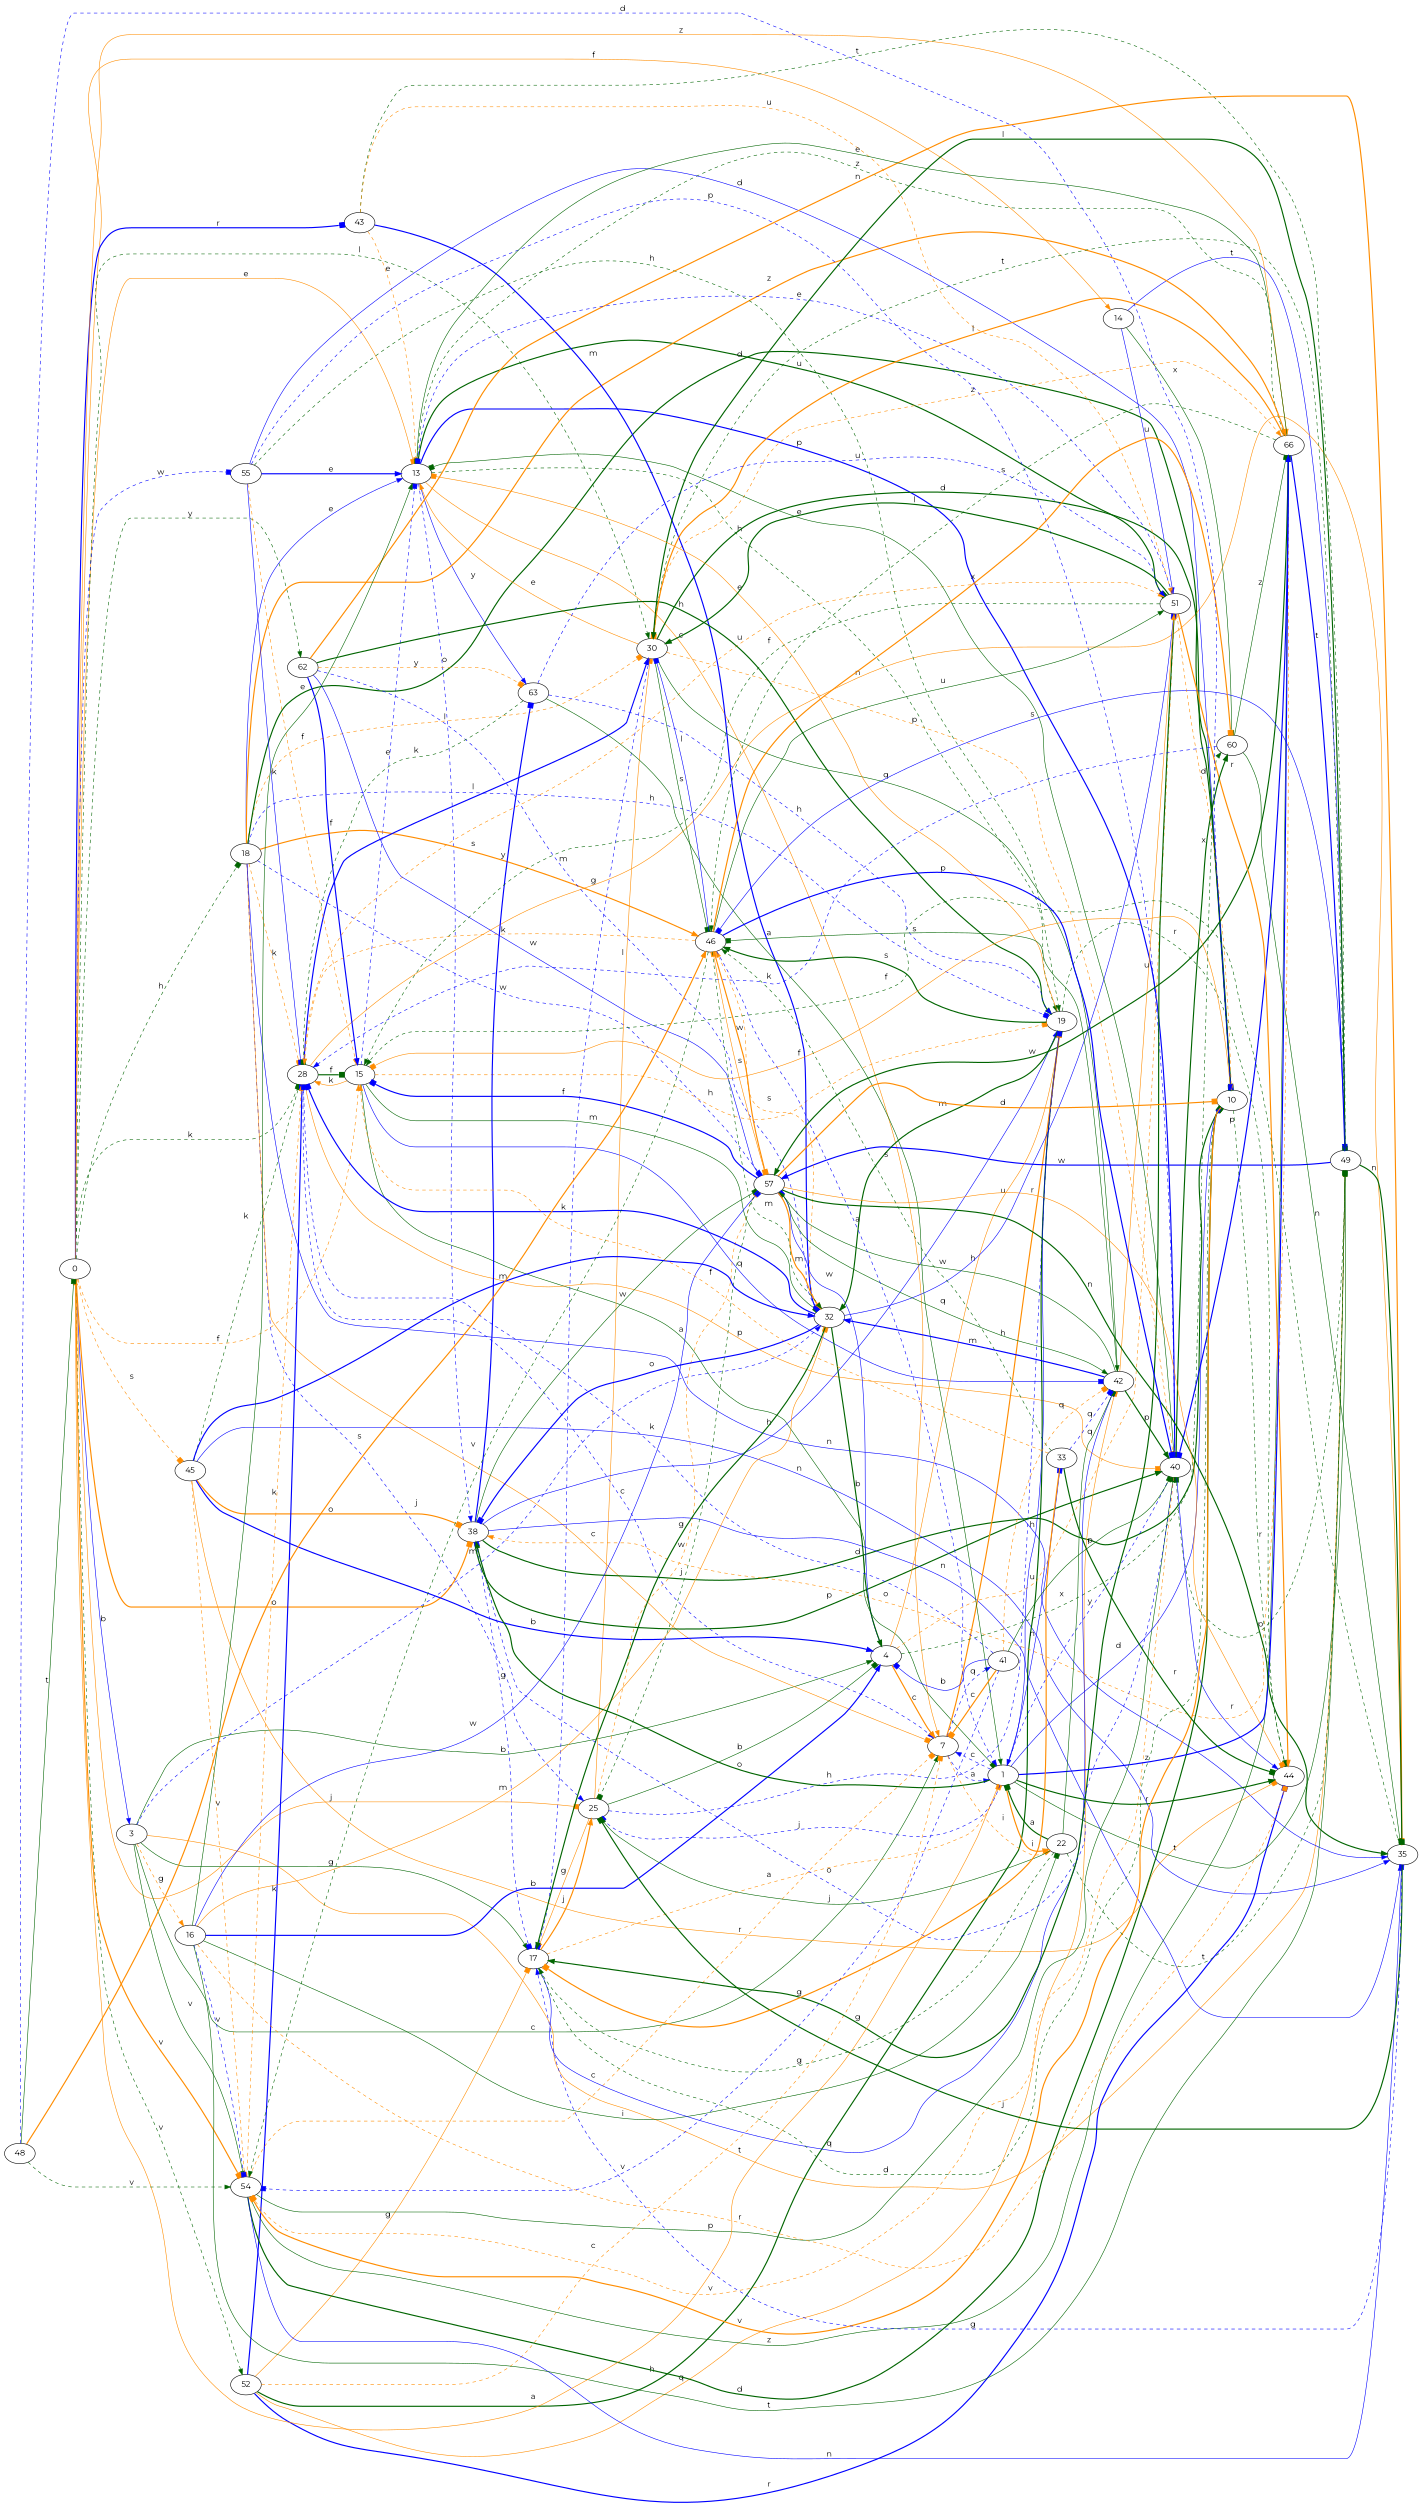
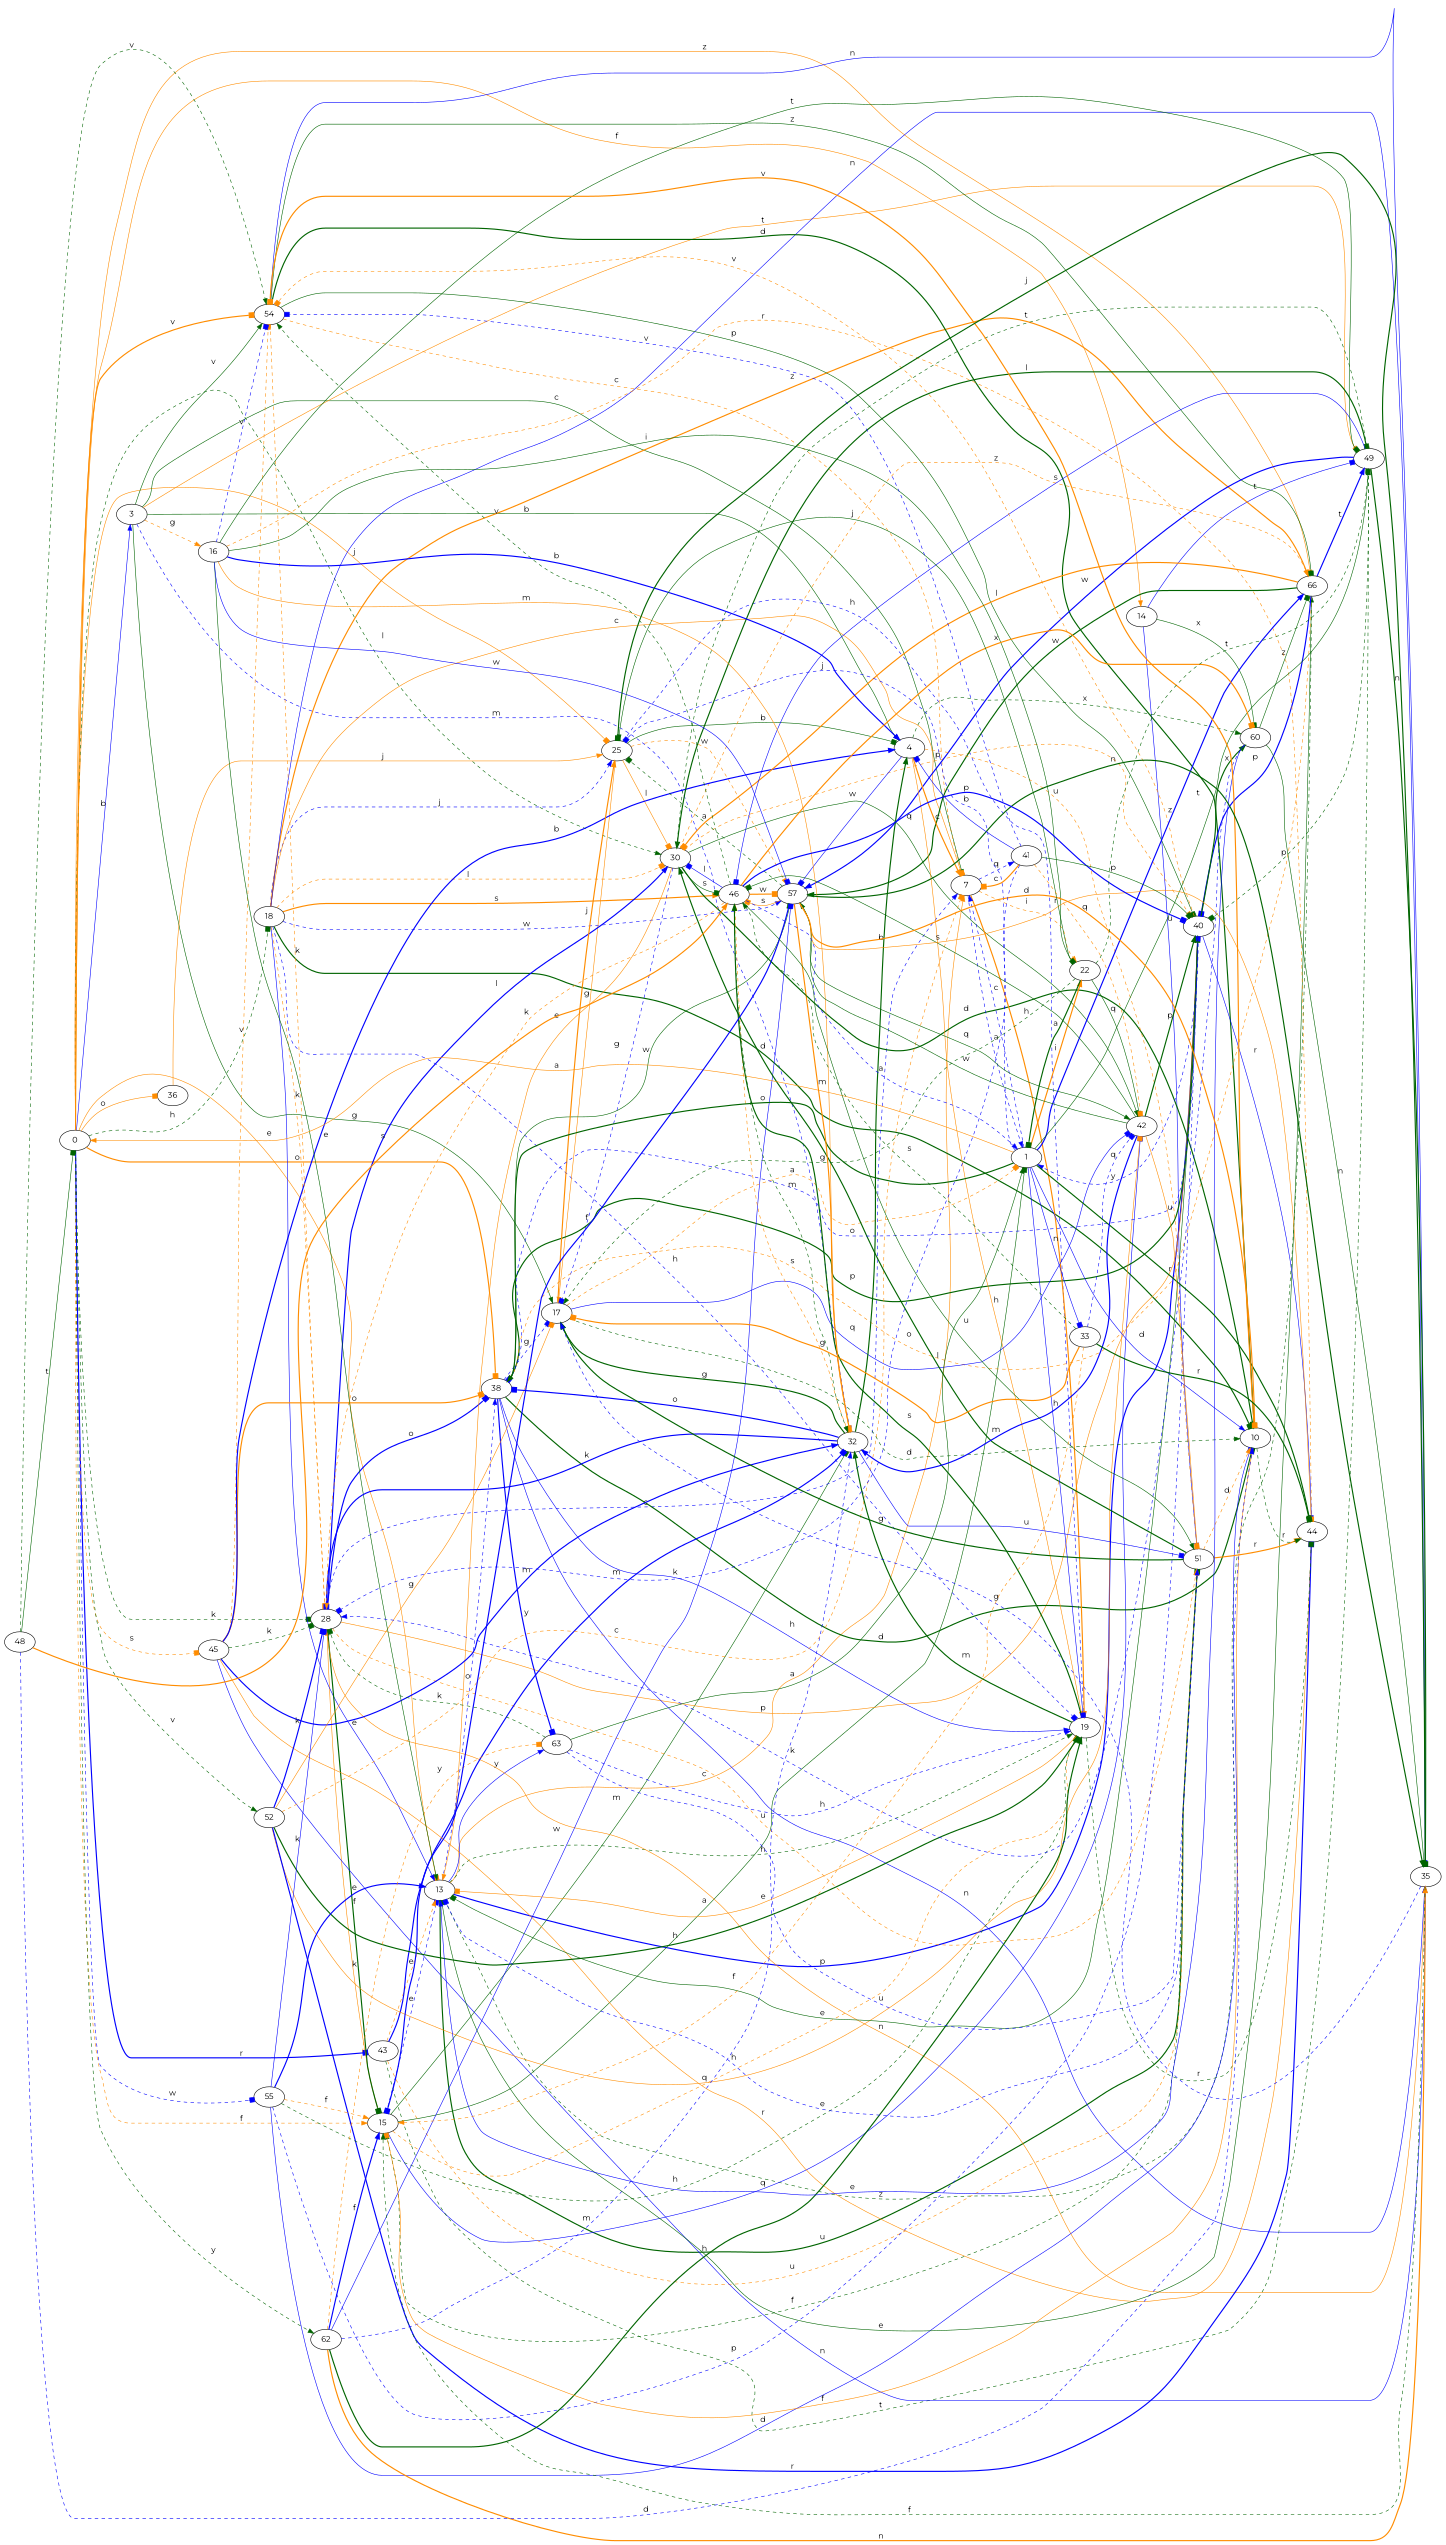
edge "66" -> "46": removed, label "s"
node "36": added
edge "28" -> "38": added, label "o"
edge "57" -> "25": label "j" -> "a"
edge "60" -> "13": added, label "e"
